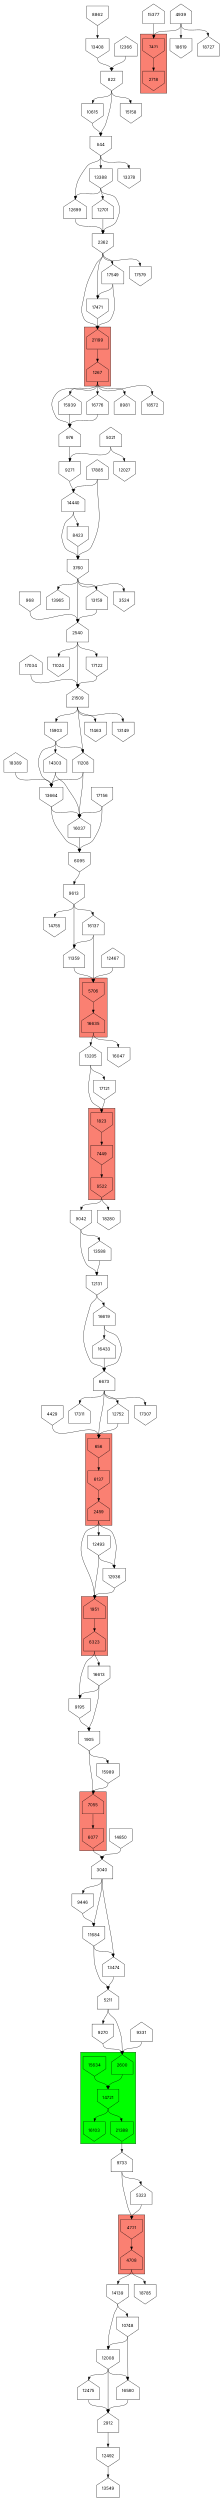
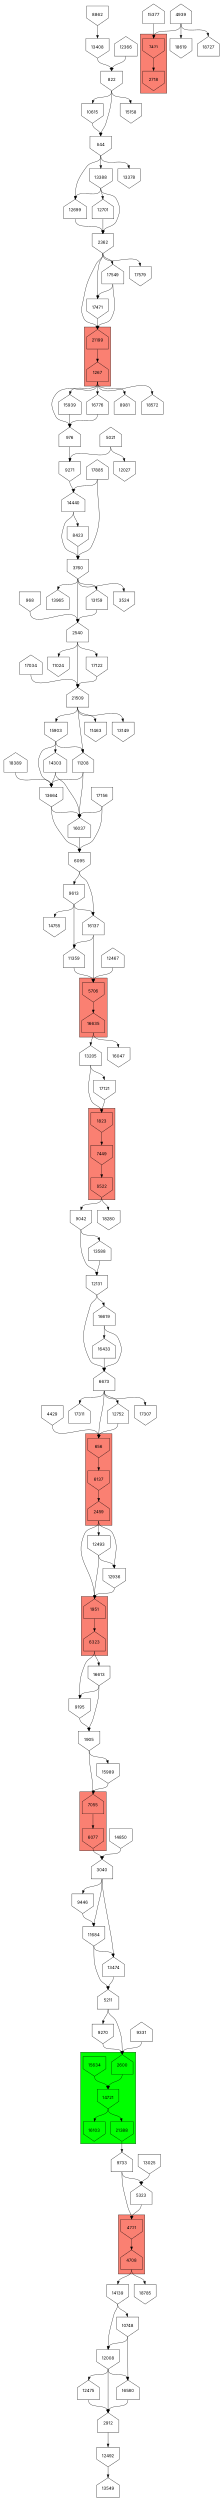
edge "6095" -> "16137": added
node "13025": added
